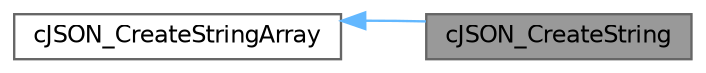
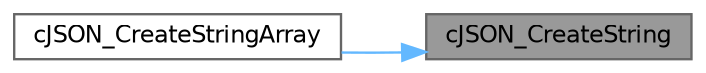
edge "cJSON_CreateString" -> "cJSON_CreateStringArray": reversed
